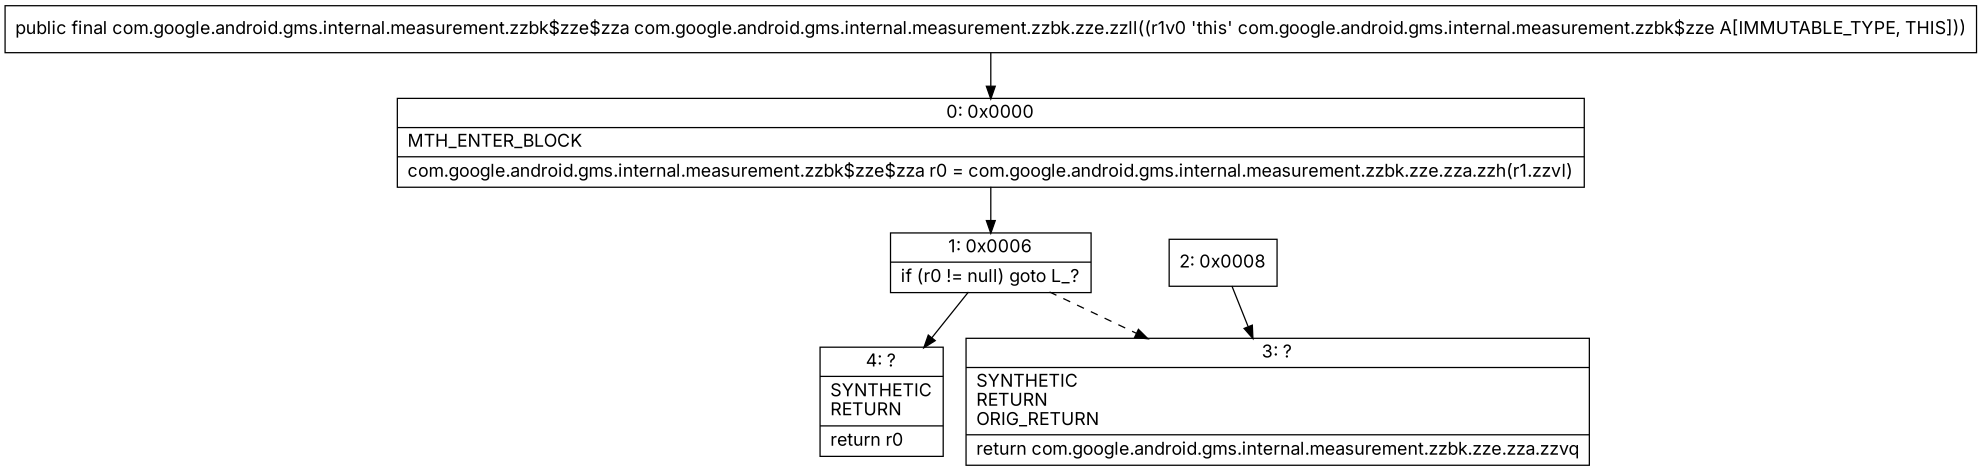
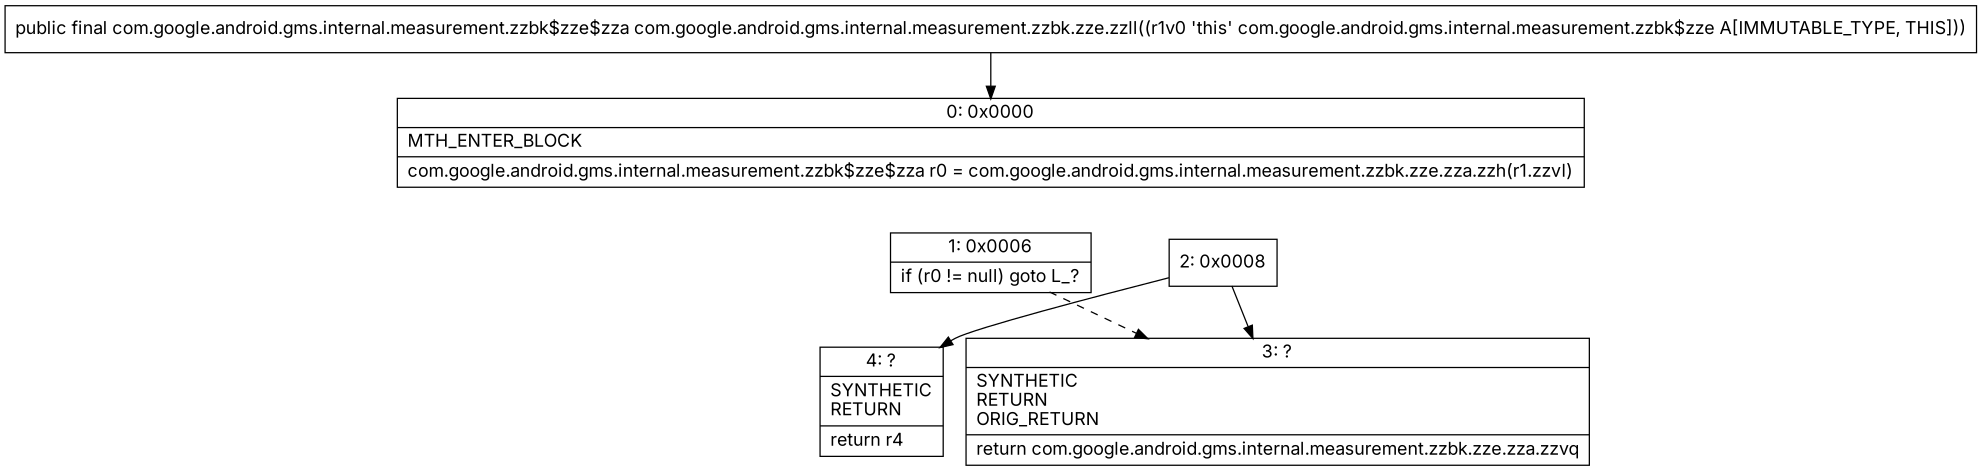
edge "0: 0x0000" -> "1: 0x0006": removed
edge "1: 0x0006" -> "4: ?": now "2: 0x0008" -> "4: ?"
node "4: ?": text "return r0" -> "return r4"
